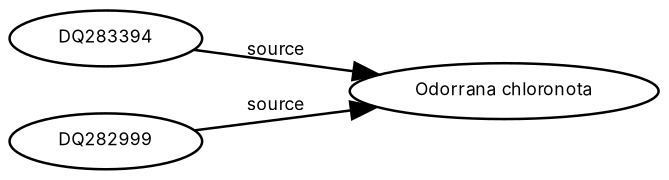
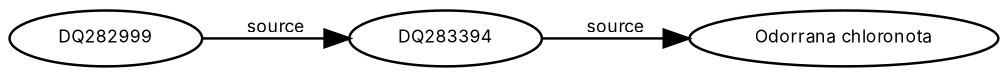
edge "DQ282999" -> "Odorrana chloronota": now "DQ282999" -> "DQ283394"
